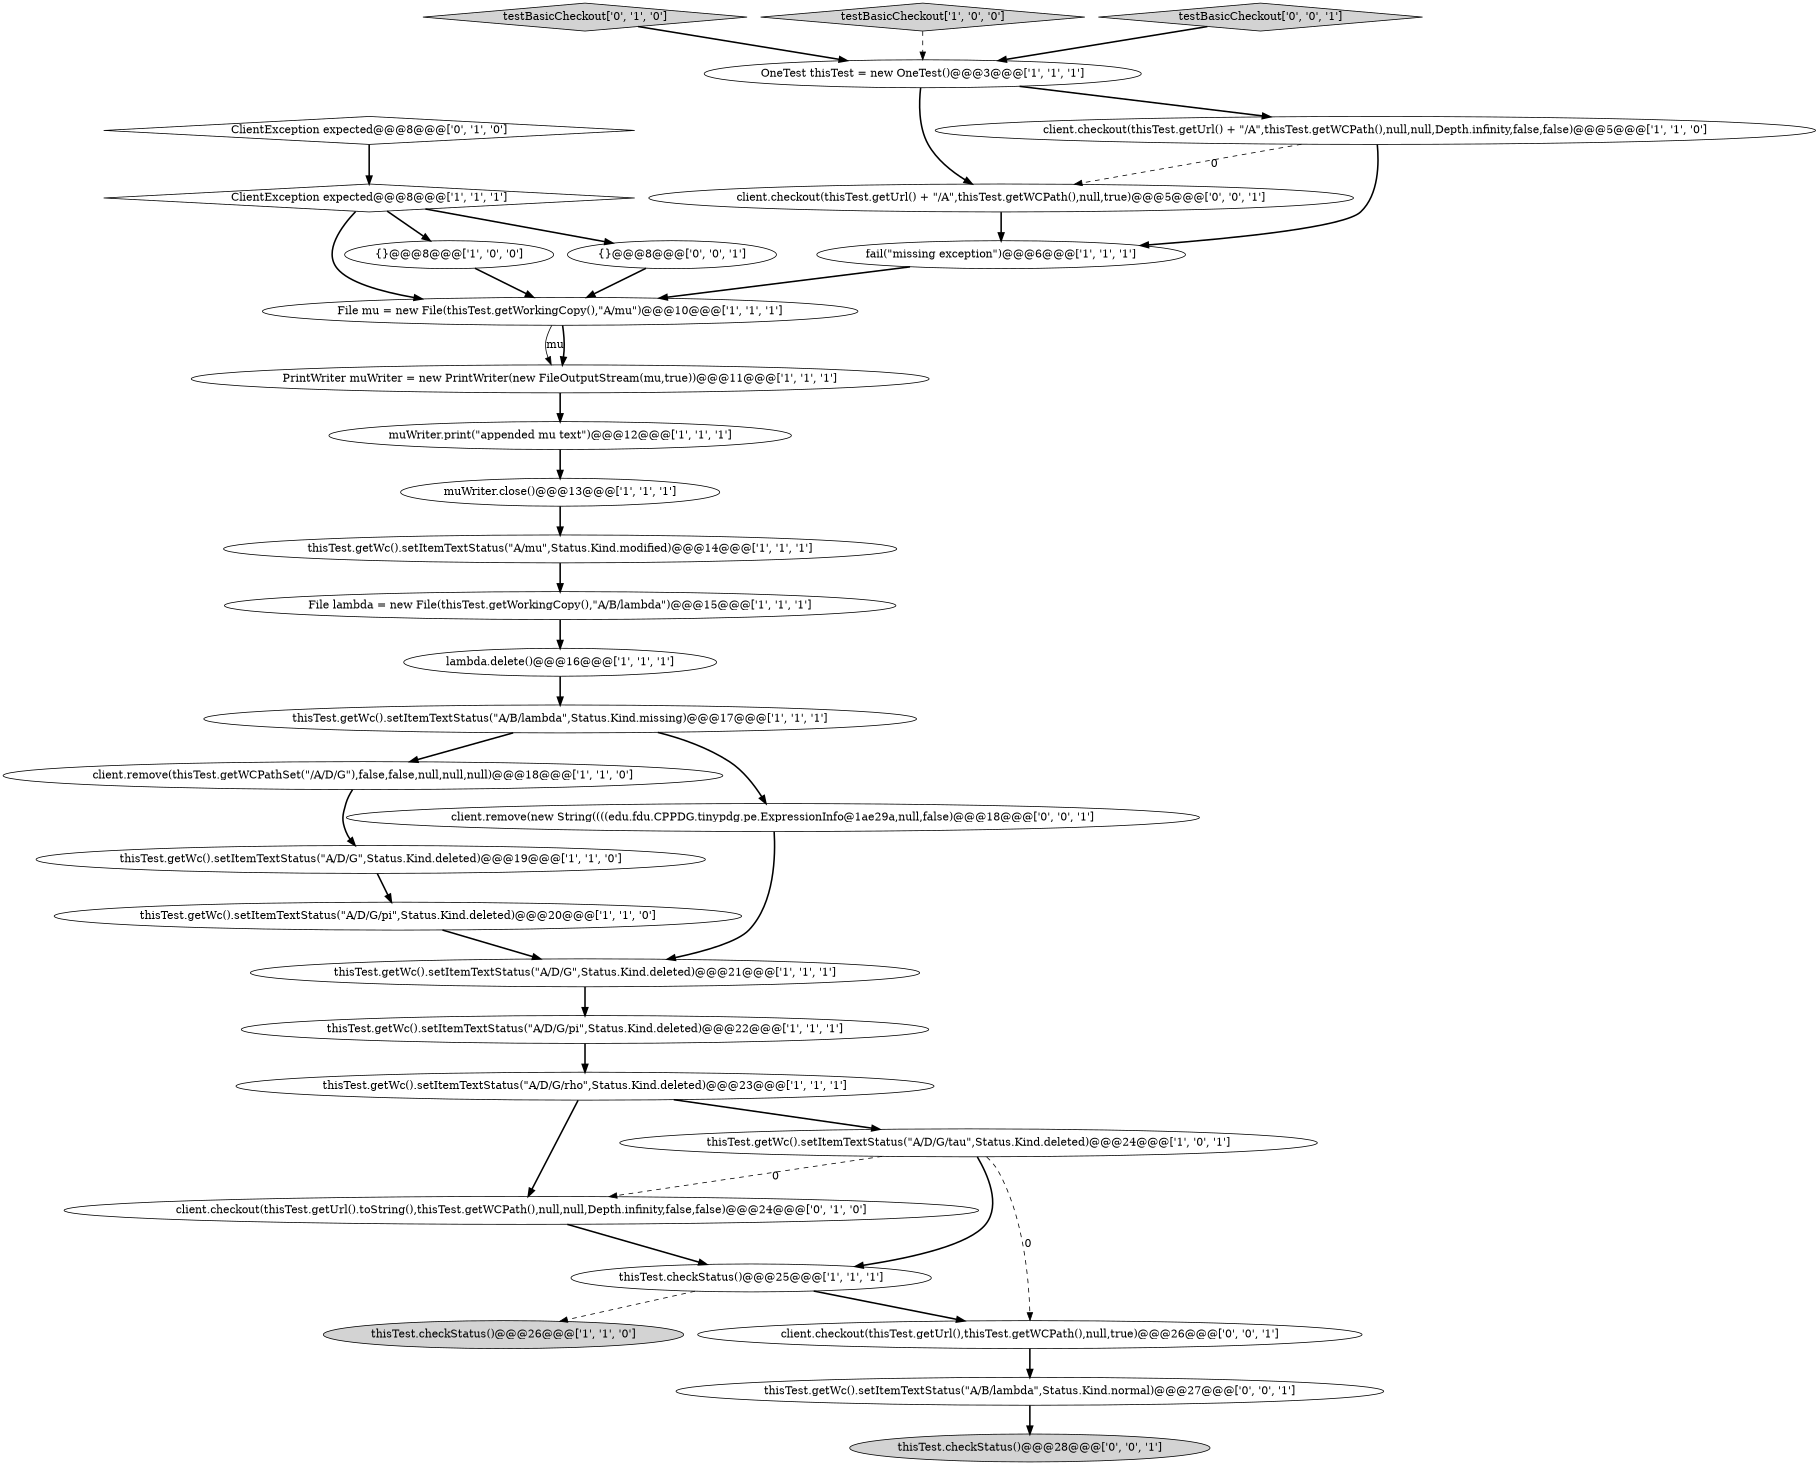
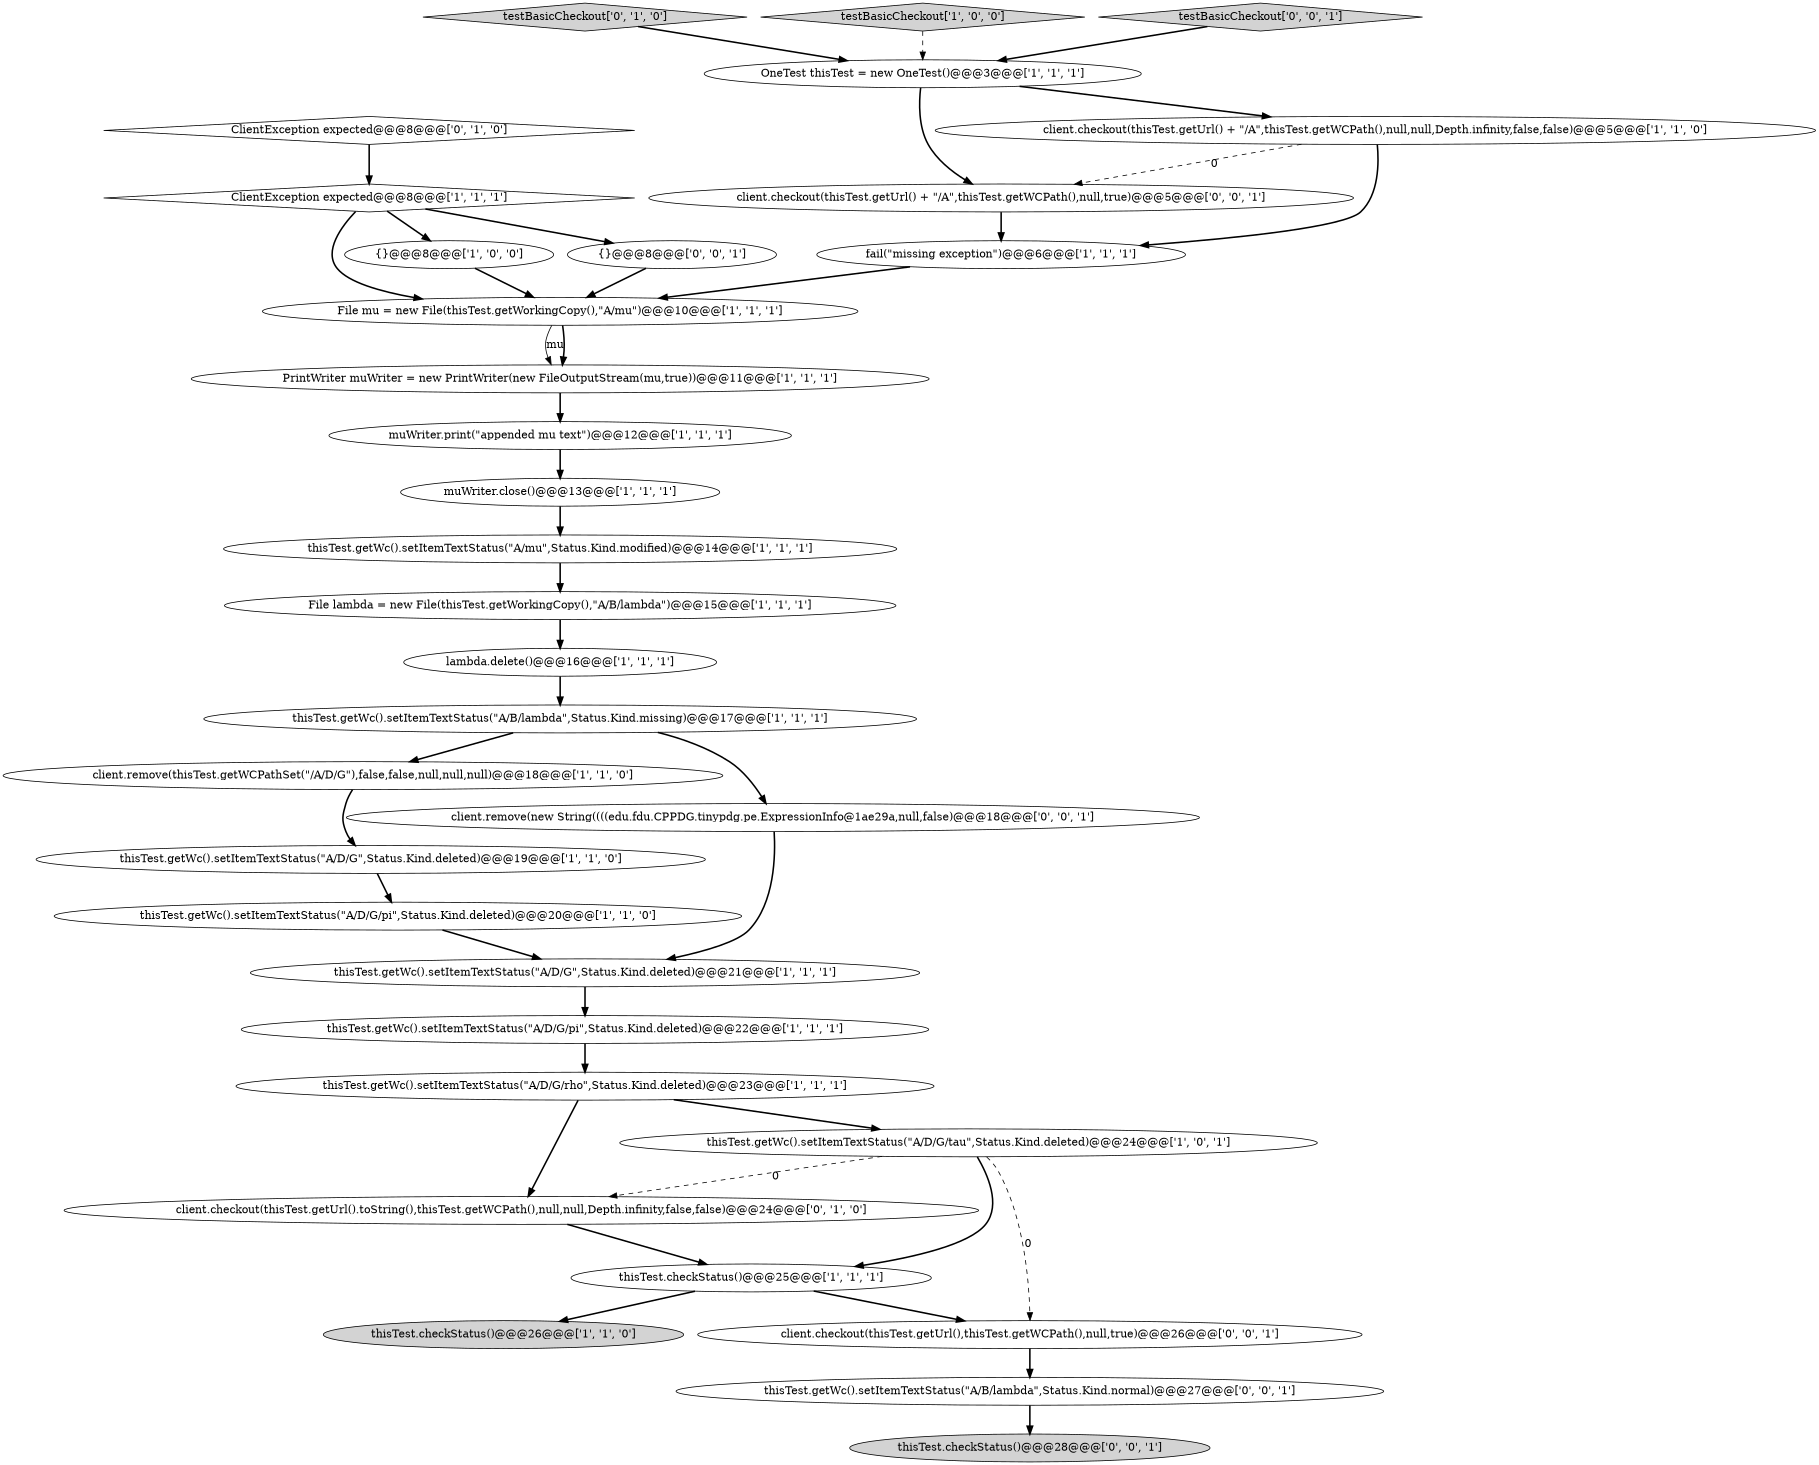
edge "thisTest.checkStatus()@@@25@@@['1', '1', '1']" -> "thisTest.checkStatus()@@@26@@@['1', '1', '0']": style dashed -> bold
